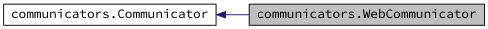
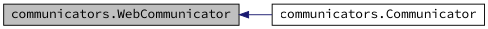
edge "communicators.WebCommunicator" -> "communicators.Communicator": reversed
